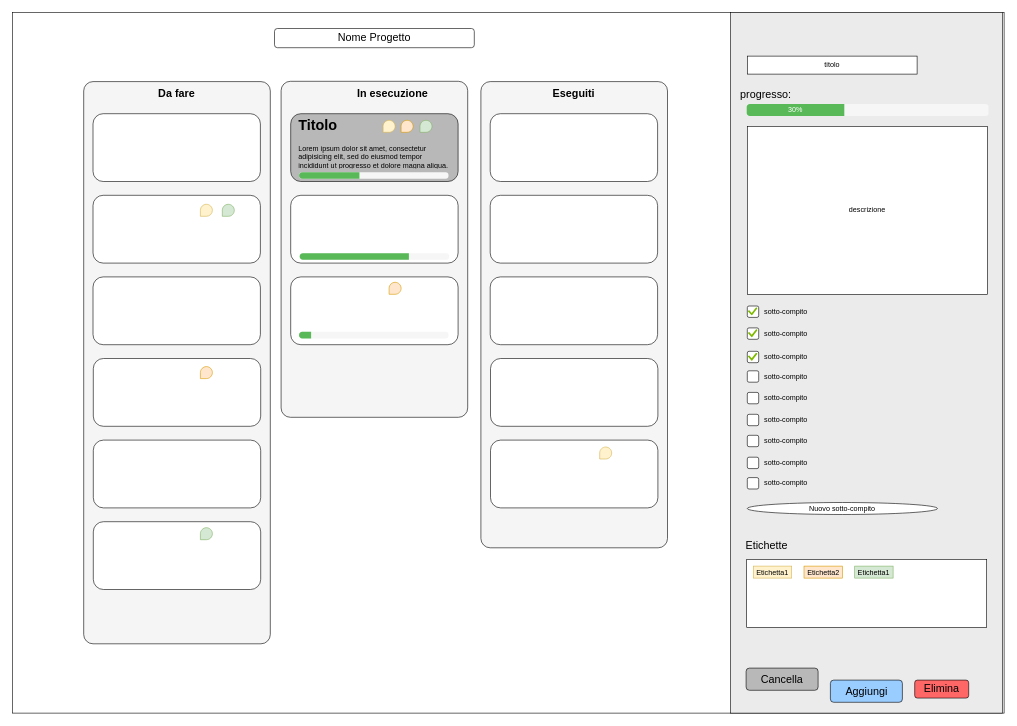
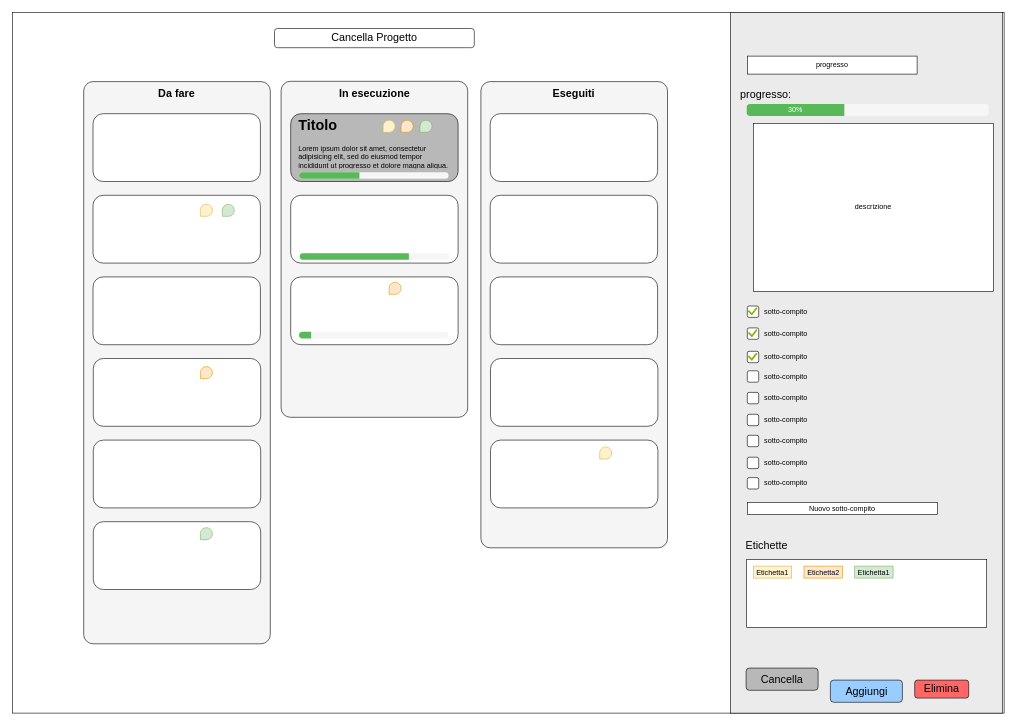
node "Nome Progetto": label "Nome Progetto" -> "Cancella Progetto"
node "titolo": label "titolo" -> "progresso"
node "In esecuzione": moved (392, 94) -> (374, 94)
node "descrizione": moved (867, 210) -> (873, 207)
node "Nuovo sotto-compito": shape ellipse -> rectangle
